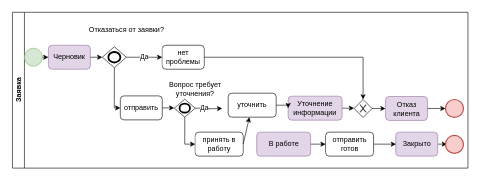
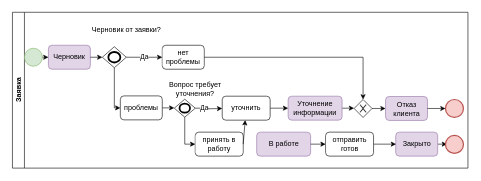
node "Отказаться от заявки?": label "Отказаться от заявки?" -> "Черновик от заявки?"
node "уточнить": moved (252, 105) -> (246, 108)
node "отправить": label "отправить" -> "проблемы"
